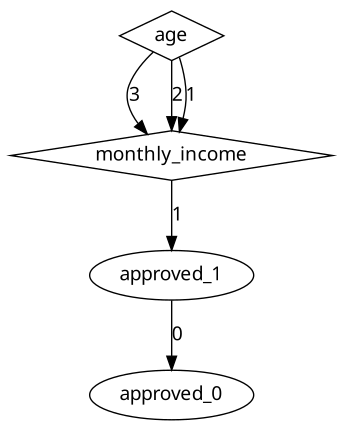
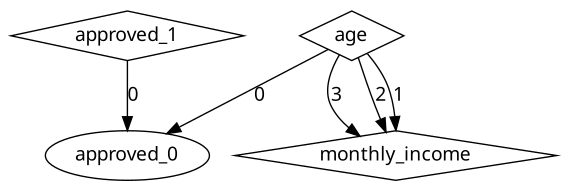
edge "age" -> "approved_0": added, label "0"
edge "monthly_income" -> "approved_1": removed, label "1"
node "approved_1": shape ellipse -> diamond
